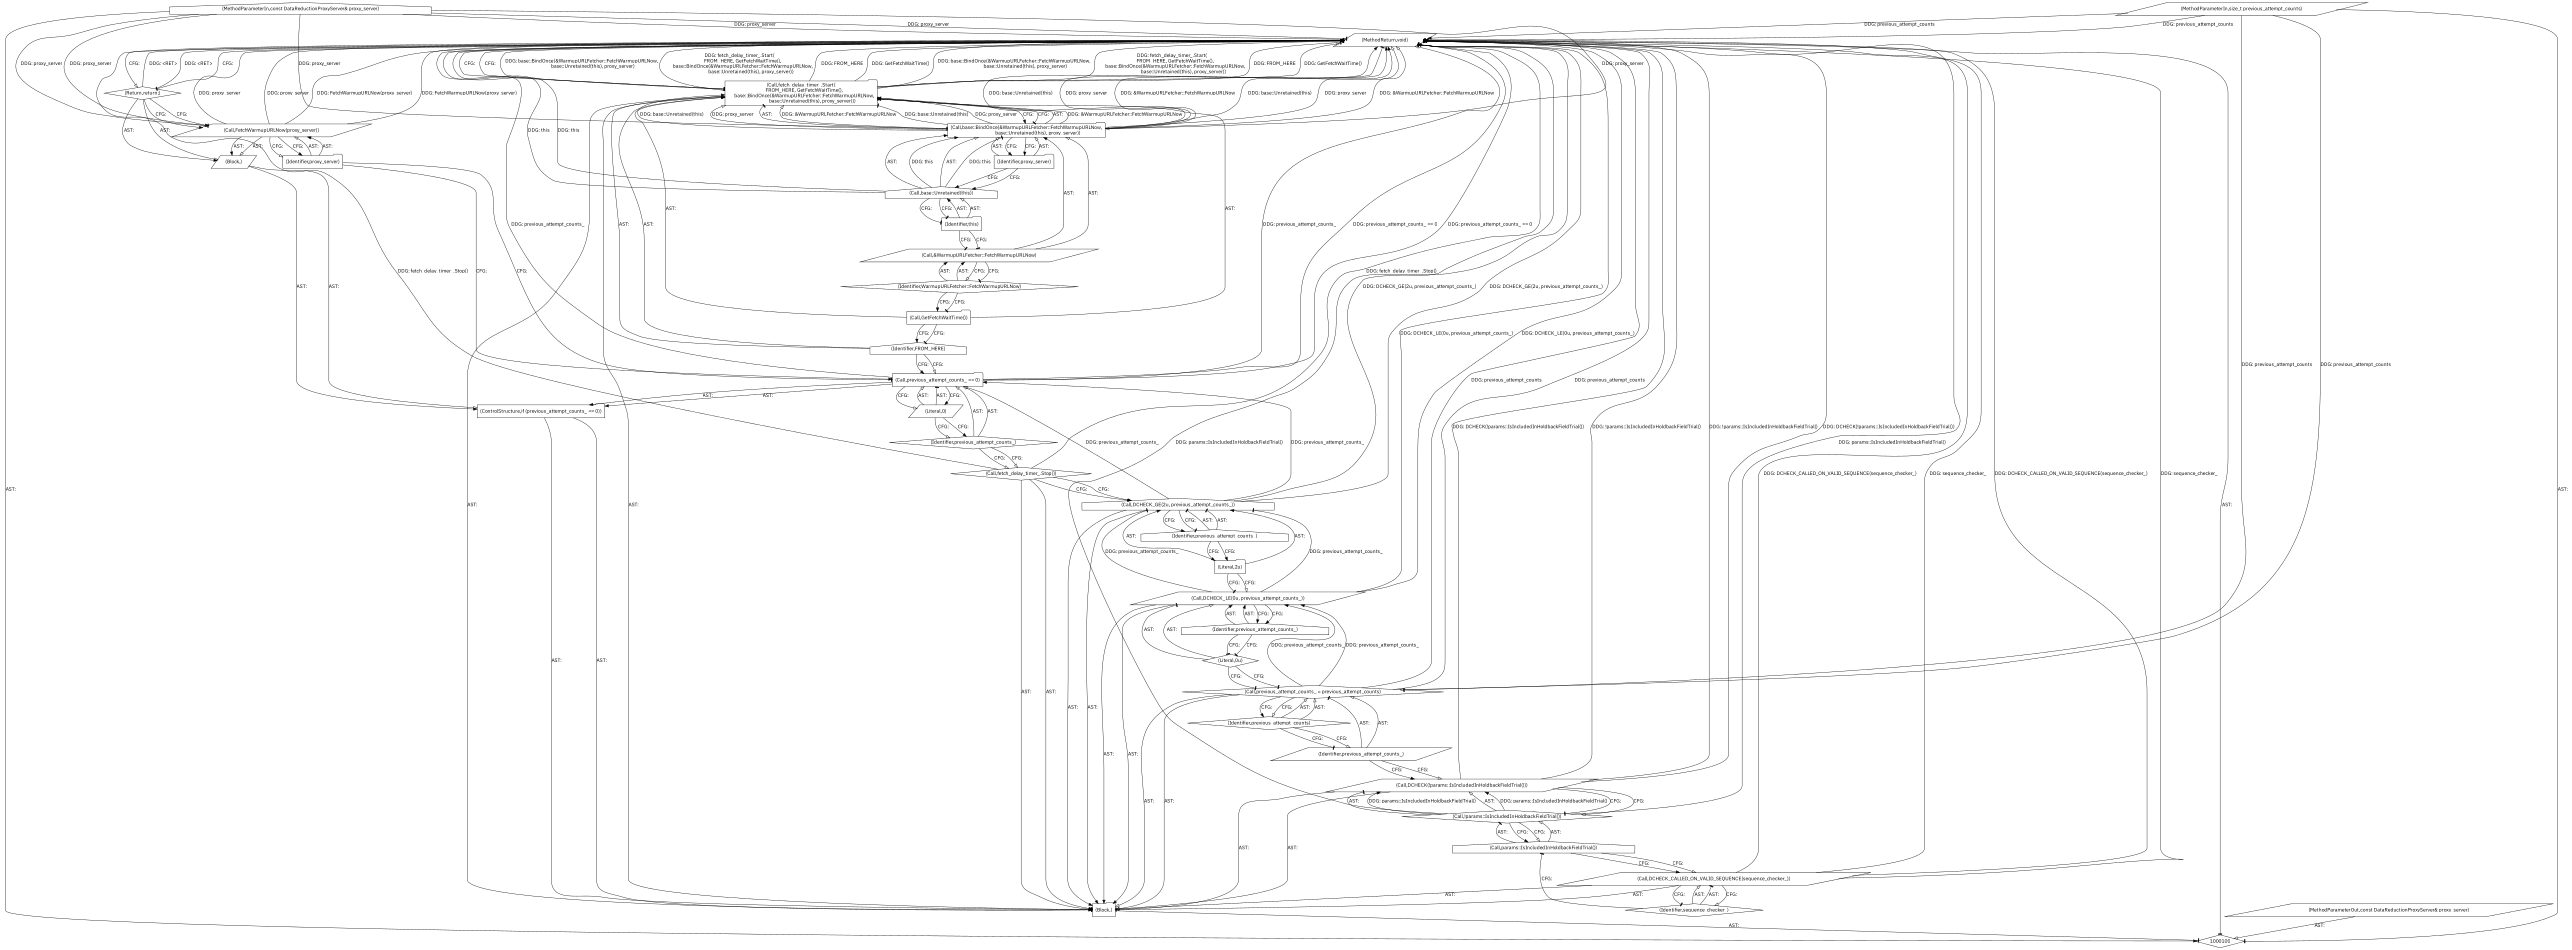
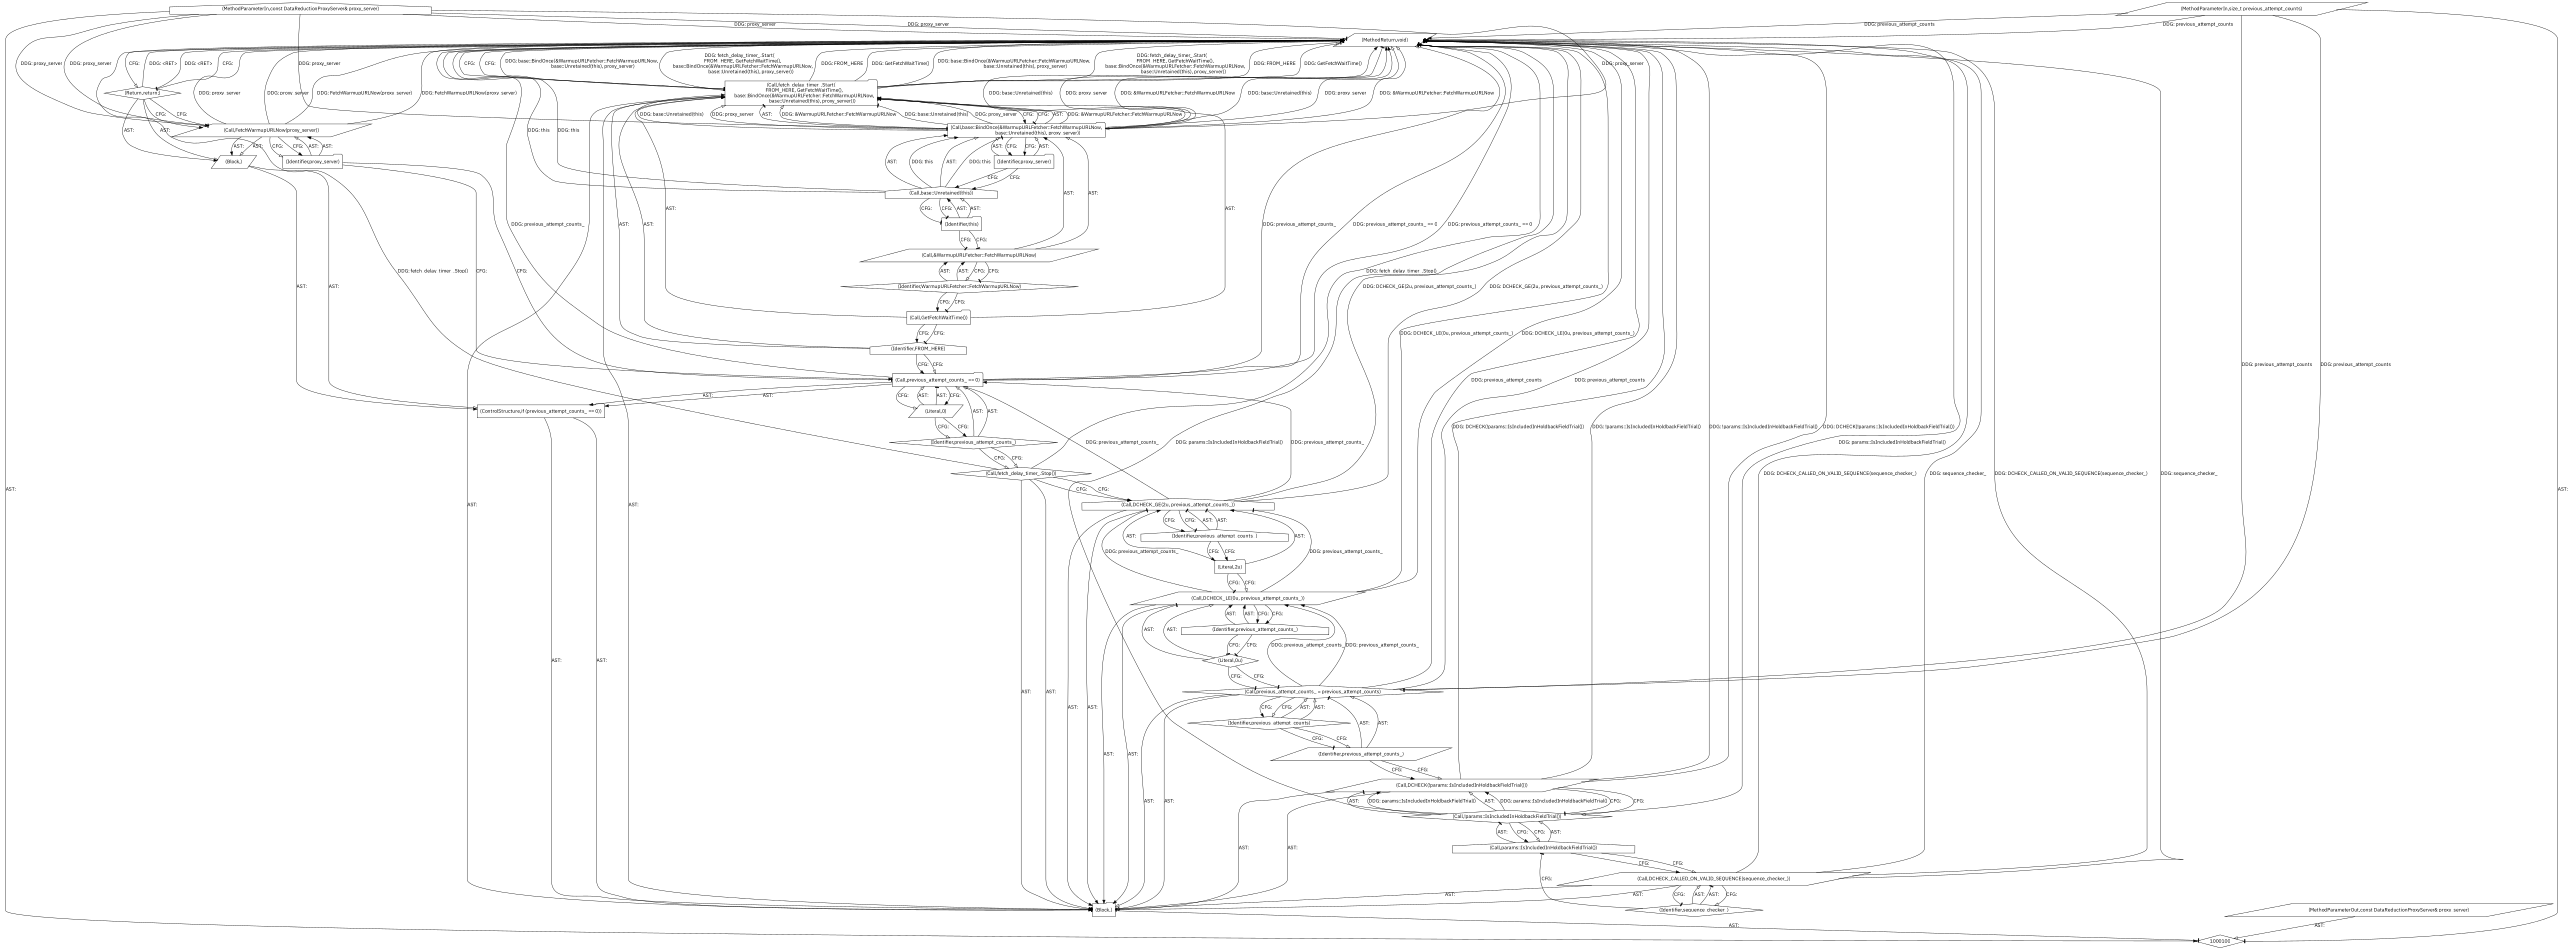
edge "(MethodReturn,void)" -> "1000100": removed, label "AST:"
